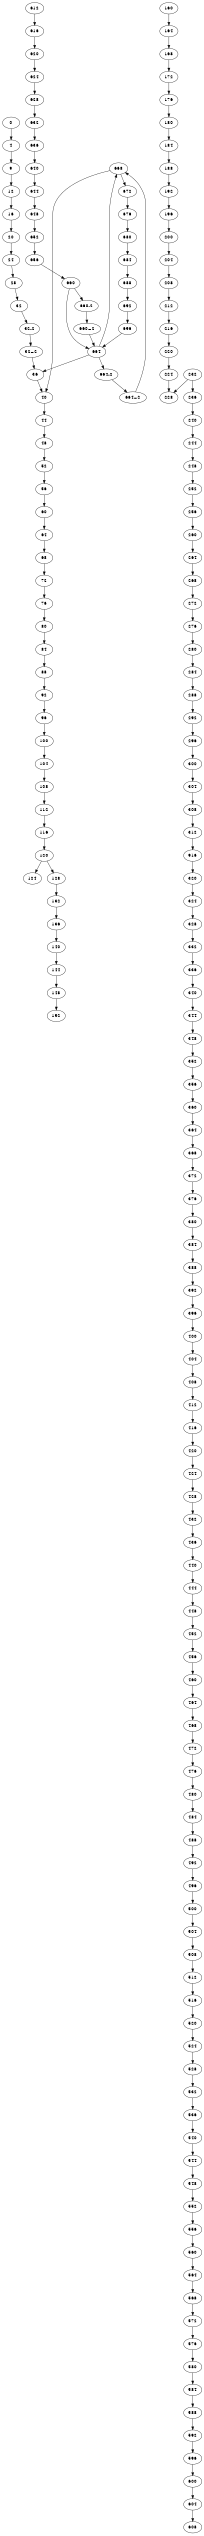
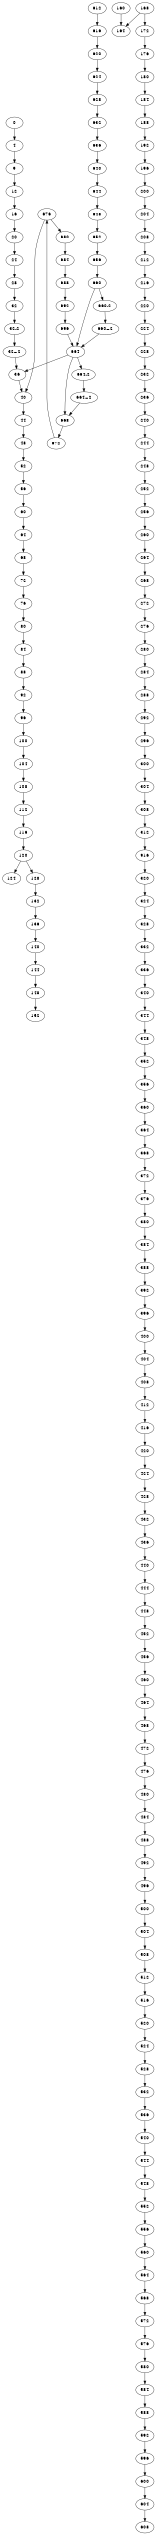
edge "164" -> "168": reversed
edge "668" -> "40": now "676" -> "40"
edge "232" -> "228": reversed
